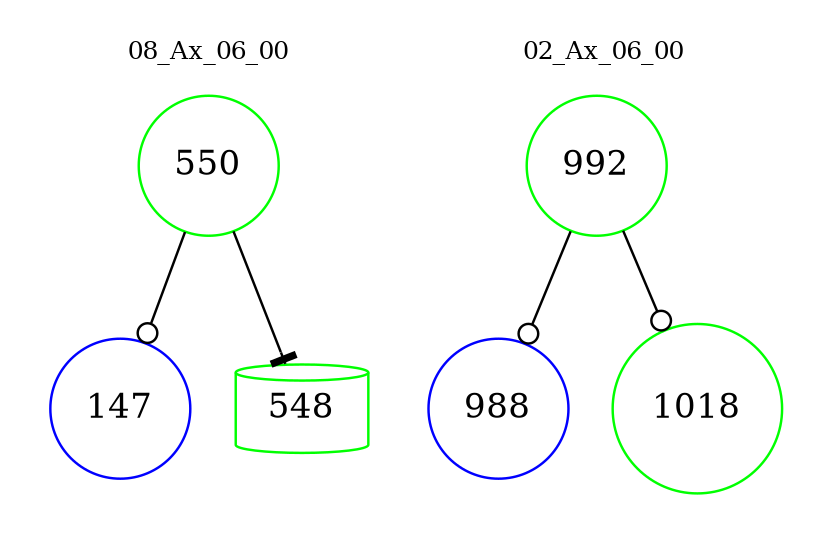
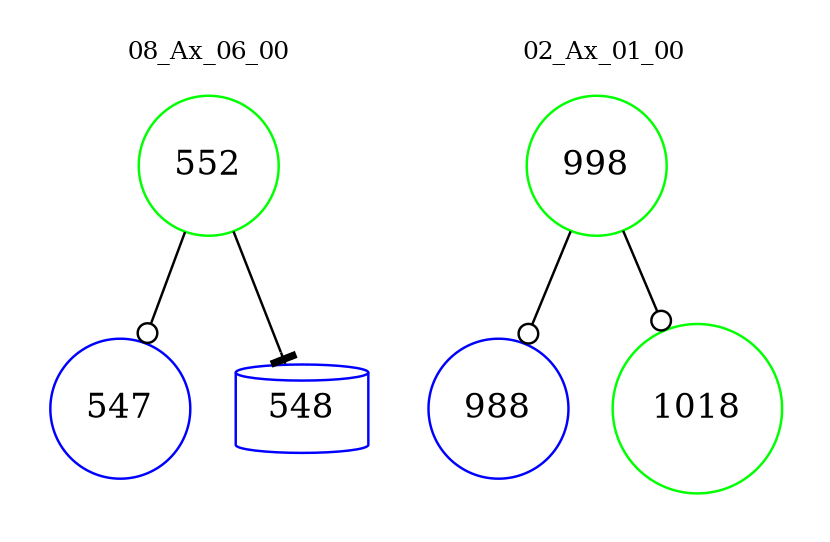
cluster "02_Ax_06_00": label "02_Ax_06_00" -> "02_Ax_01_00"
node "550": label "550" -> "552"
node "992": label "992" -> "998"
node "147": label "147" -> "547"
node "548": color green -> blue
